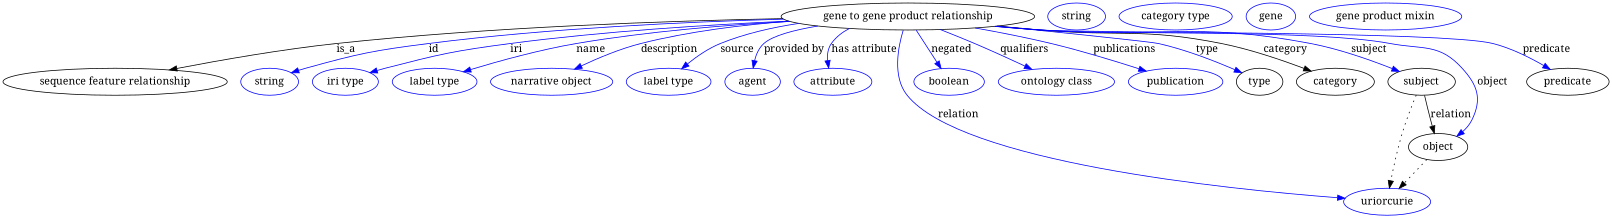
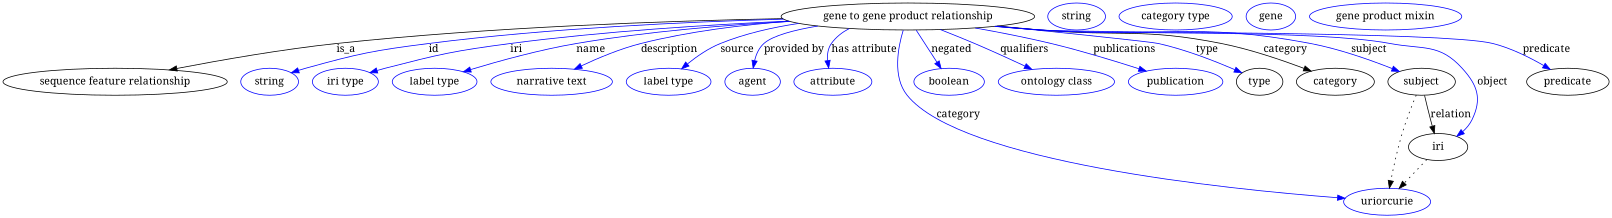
node "narrative object": label "narrative object" -> "narrative text"
edge "gene to gene product relationship" -> "uriorcurie": label "relation" -> "category"
node "object": label "object" -> "iri"
